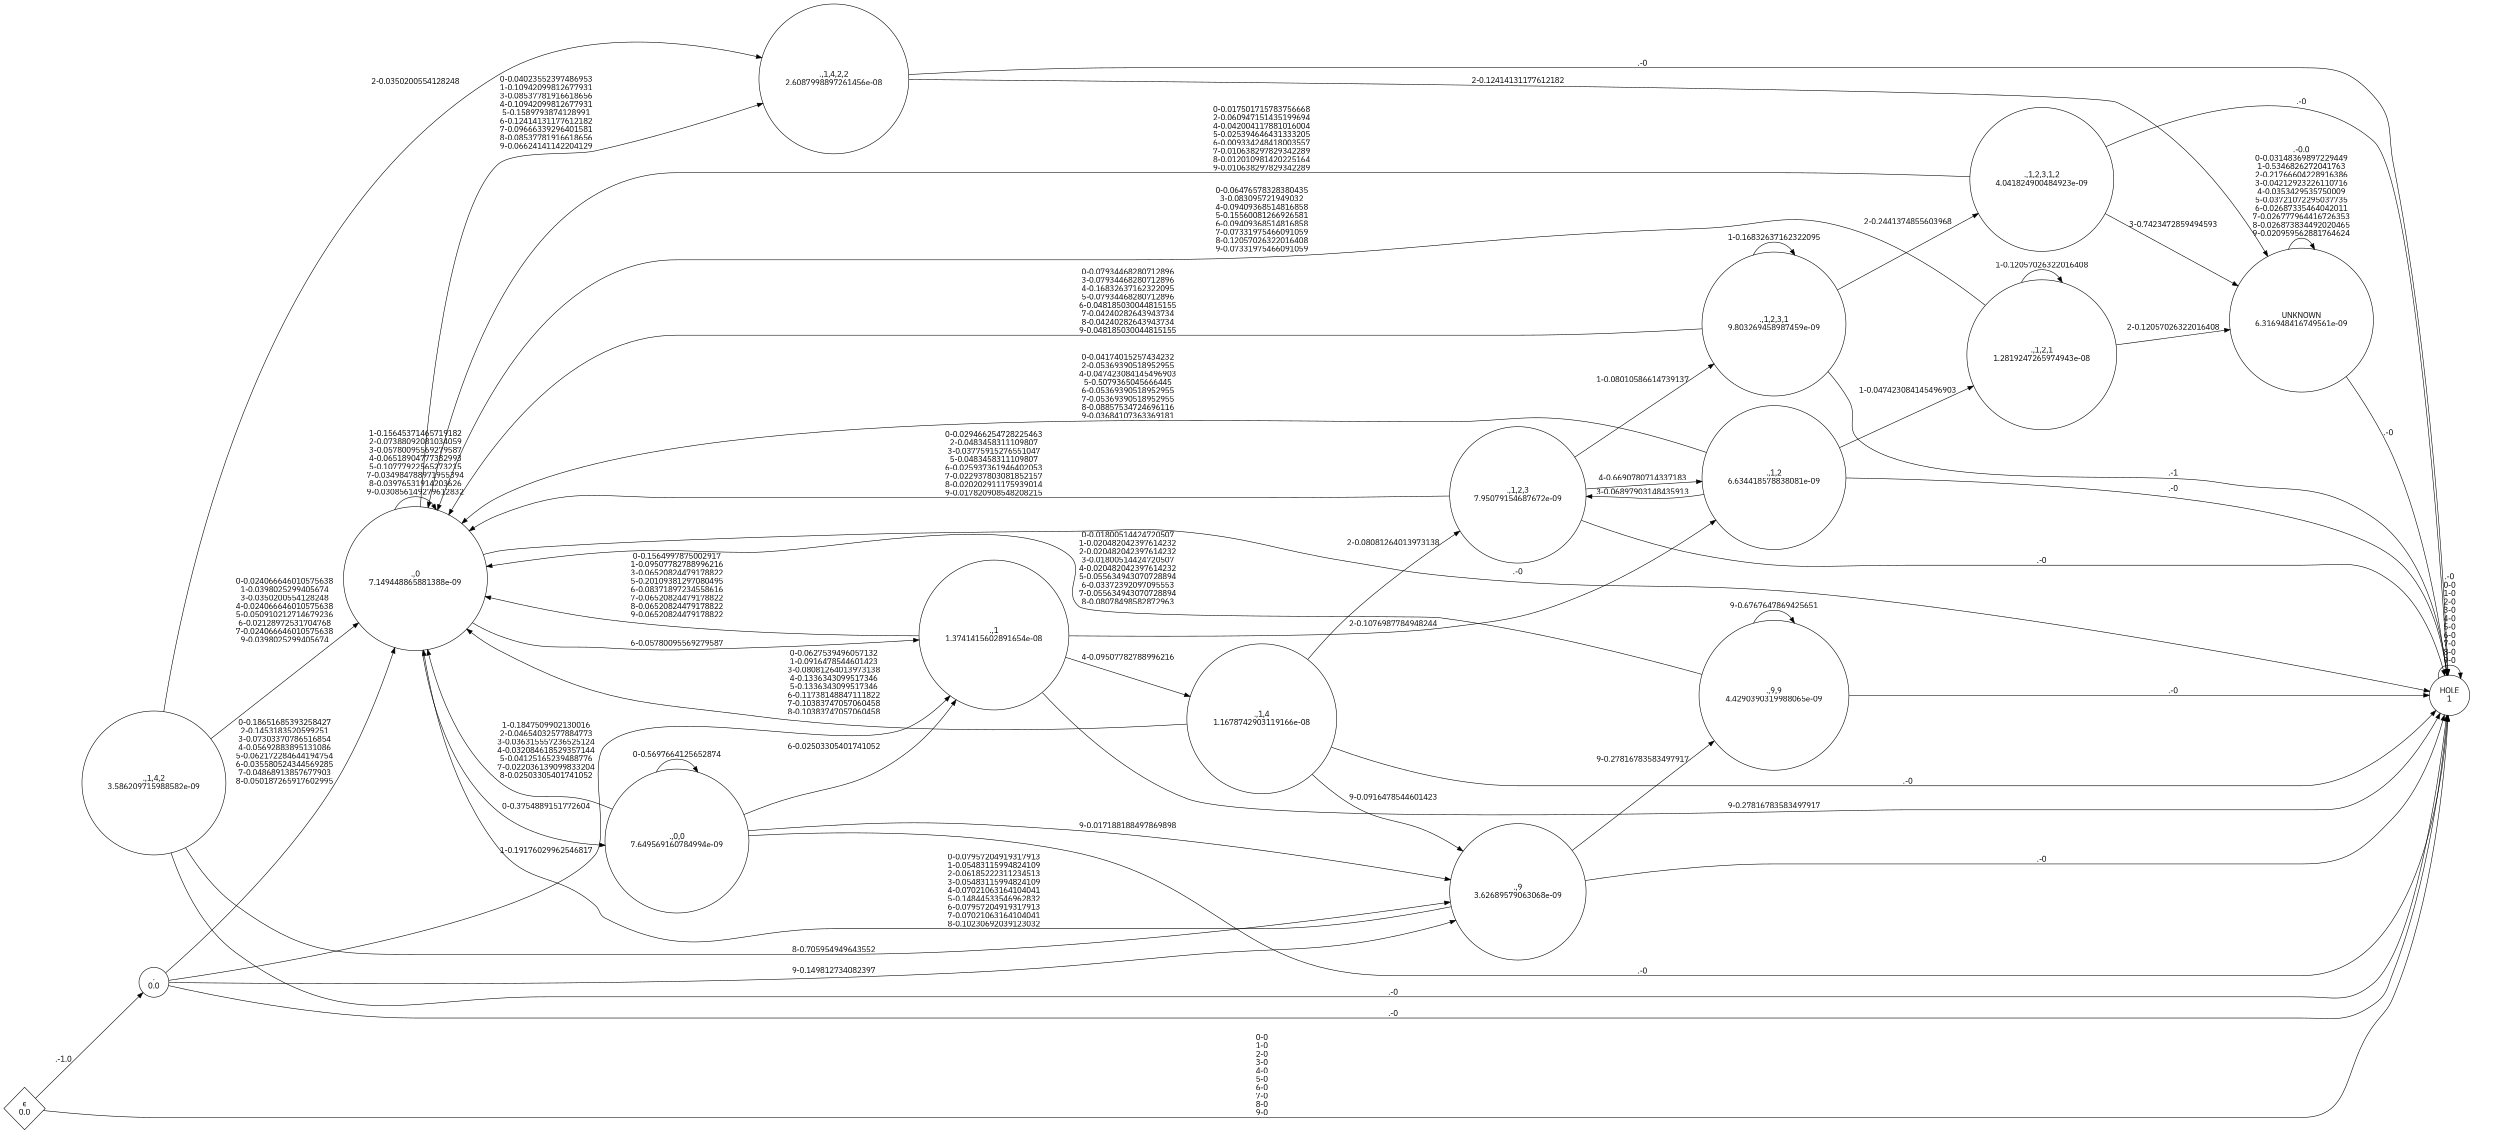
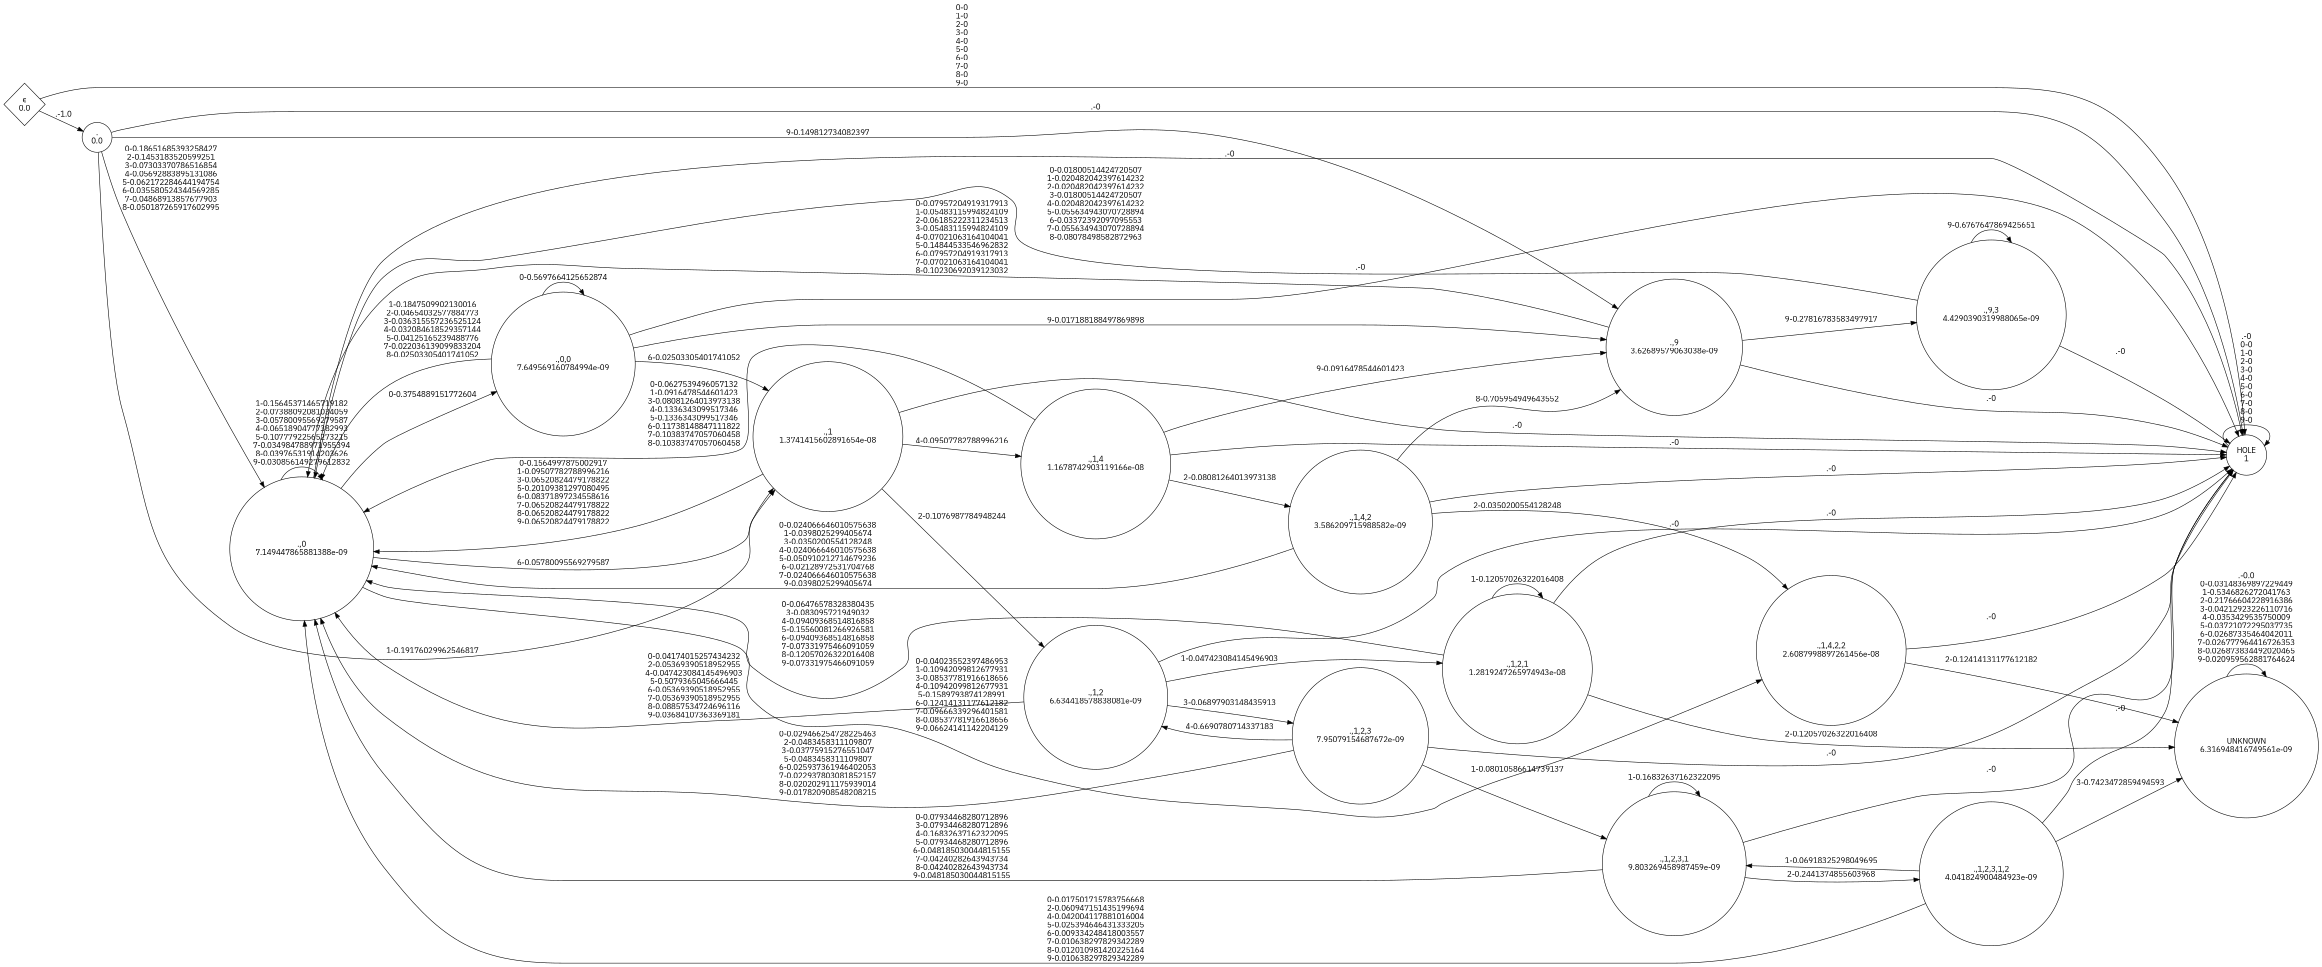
edge ".,1,2,3,1 9.803269458987459e-09" -> "HOLE 1": label ".-1" -> ".-0"
edge "UNKNOWN 6.316948416749561e-09" -> "HOLE 1": now ".,1,2,1 1.2819247265974943e-08" -> "HOLE 1"
node ".,0 7.149448865881388e-09": label ".,0 7.149448865881388e-09" -> ".,0 7.149447865881388e-09"
edge ".,1,4 1.1678742903119166e-08" -> ".,1,2,3 7.95079154687672e-09": now ".,1,4 1.1678742903119166e-08" -> ".,1,4,2 3.586209715988582e-09"
node ".,9,9 4.4290390319988065e-09": label ".,9,9 4.4290390319988065e-09" -> ".,9,3 4.4290390319988065e-09"
edge ".,1 1.3741415602891654e-08" -> "HOLE 1": label "9-0.27816783583497917" -> ".-0"
edge ".,1,2,3,1,2 4.041824900484923e-09" -> ".,1,2,3,1 9.803269458987459e-09": added, label "1-0.06918325298049695"
node ".,9 3.62689579063068e-09": label ".,9 3.62689579063068e-09" -> ".,9 3.62689579063038e-09"
